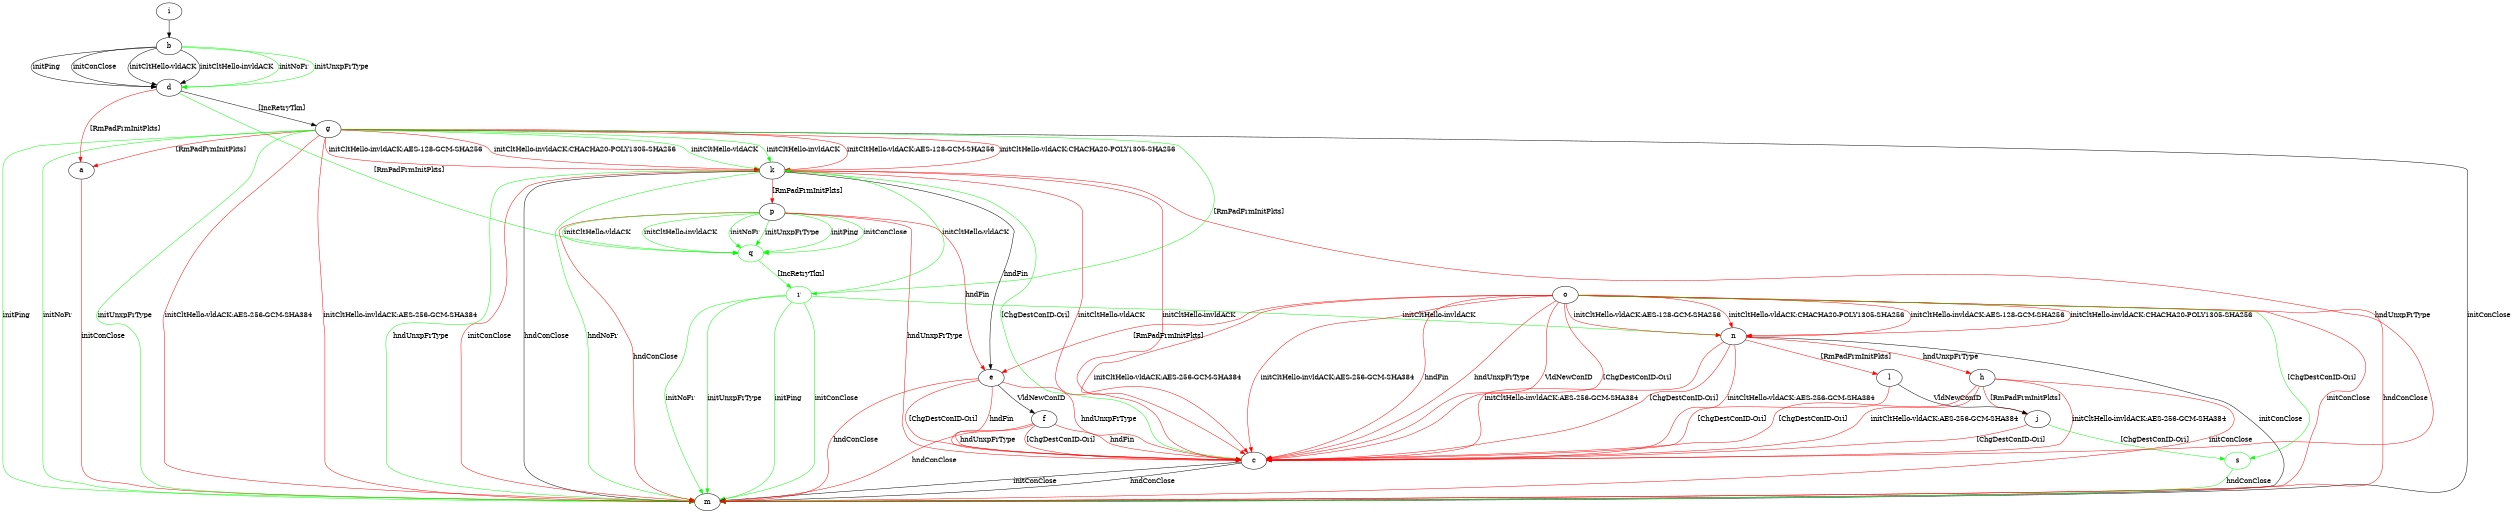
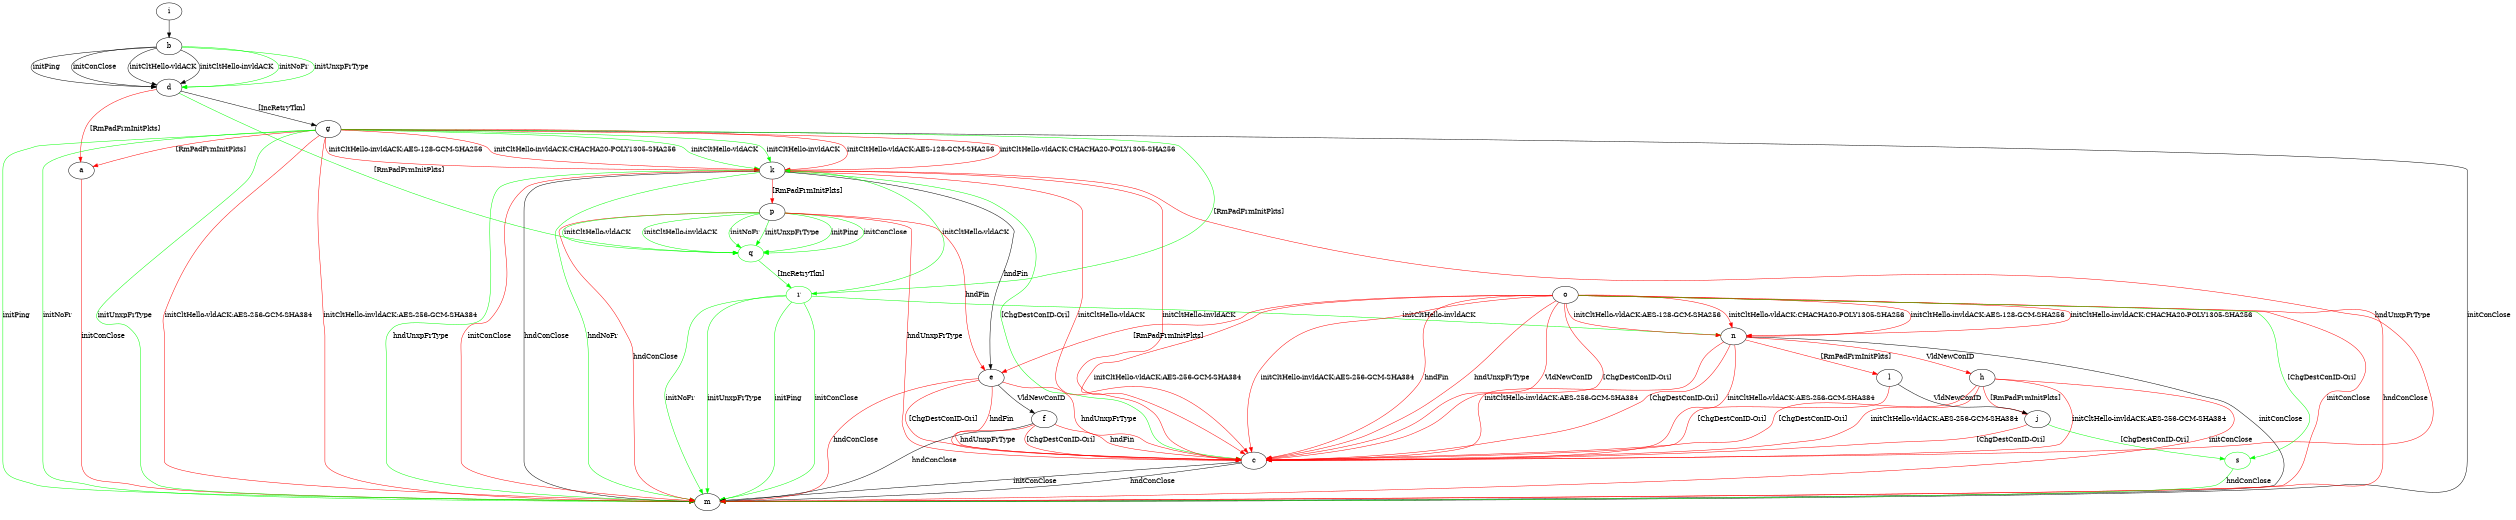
edge "n" -> "h": label "hndUnxpFrType " -> "VldNewConID "
edge "f" -> "m": color red -> black
